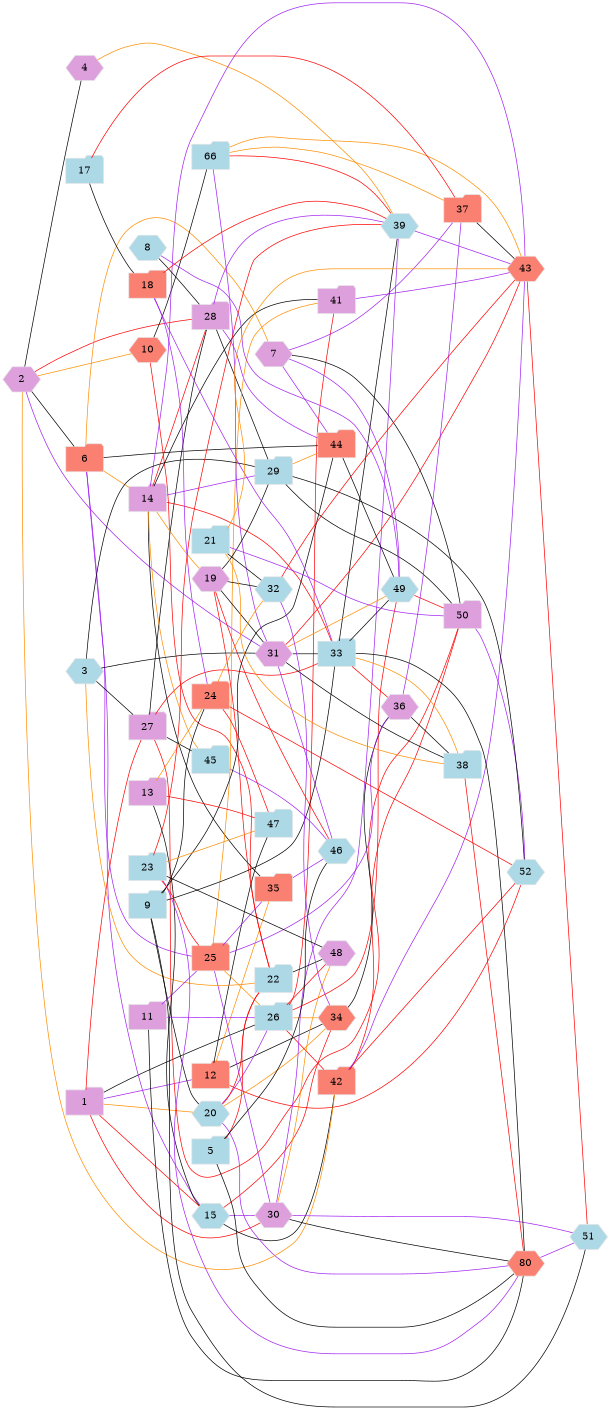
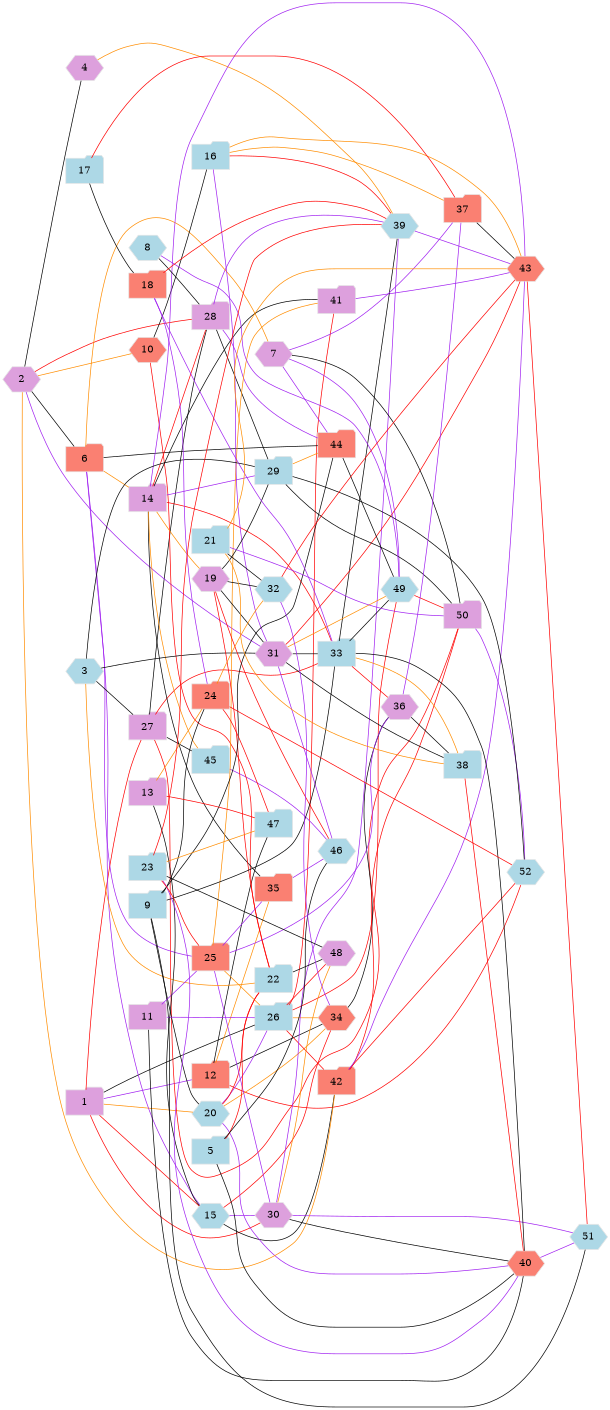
node "66": label "66" -> "16"
node "80": label "80" -> "40"
